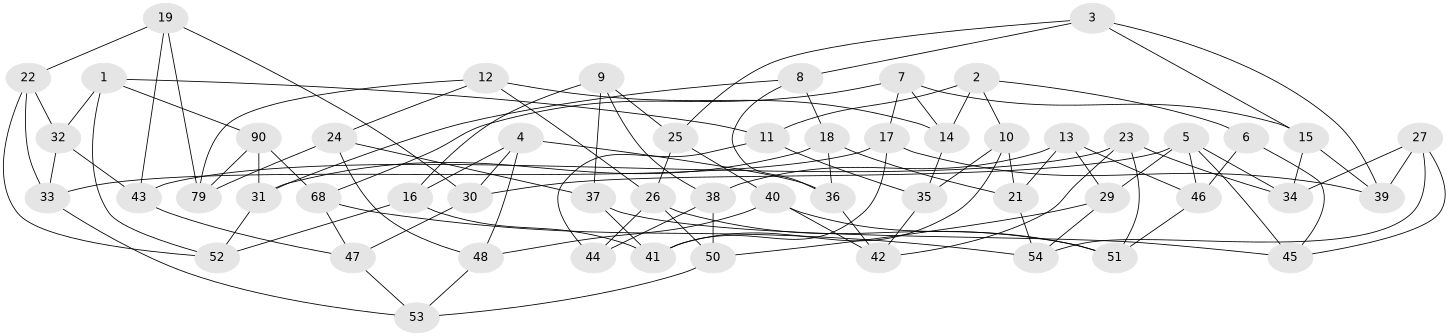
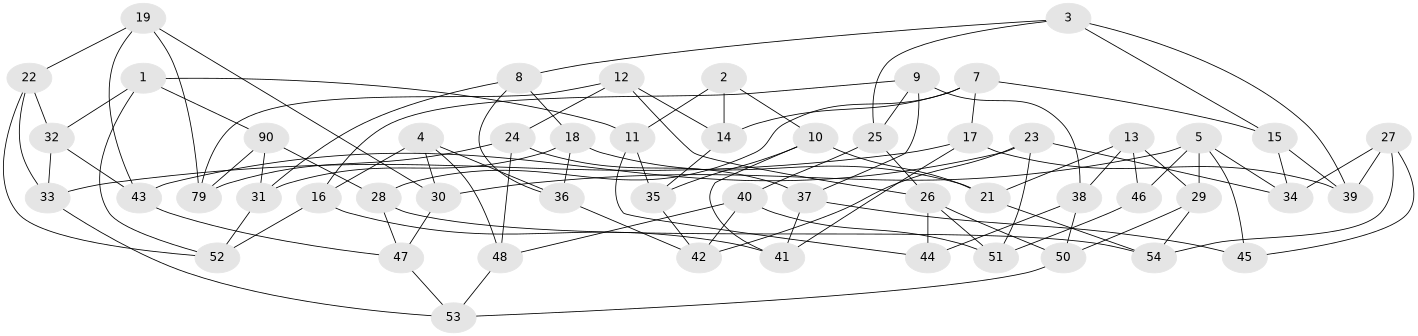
node "6": removed
node "68": label "68" -> "28"
